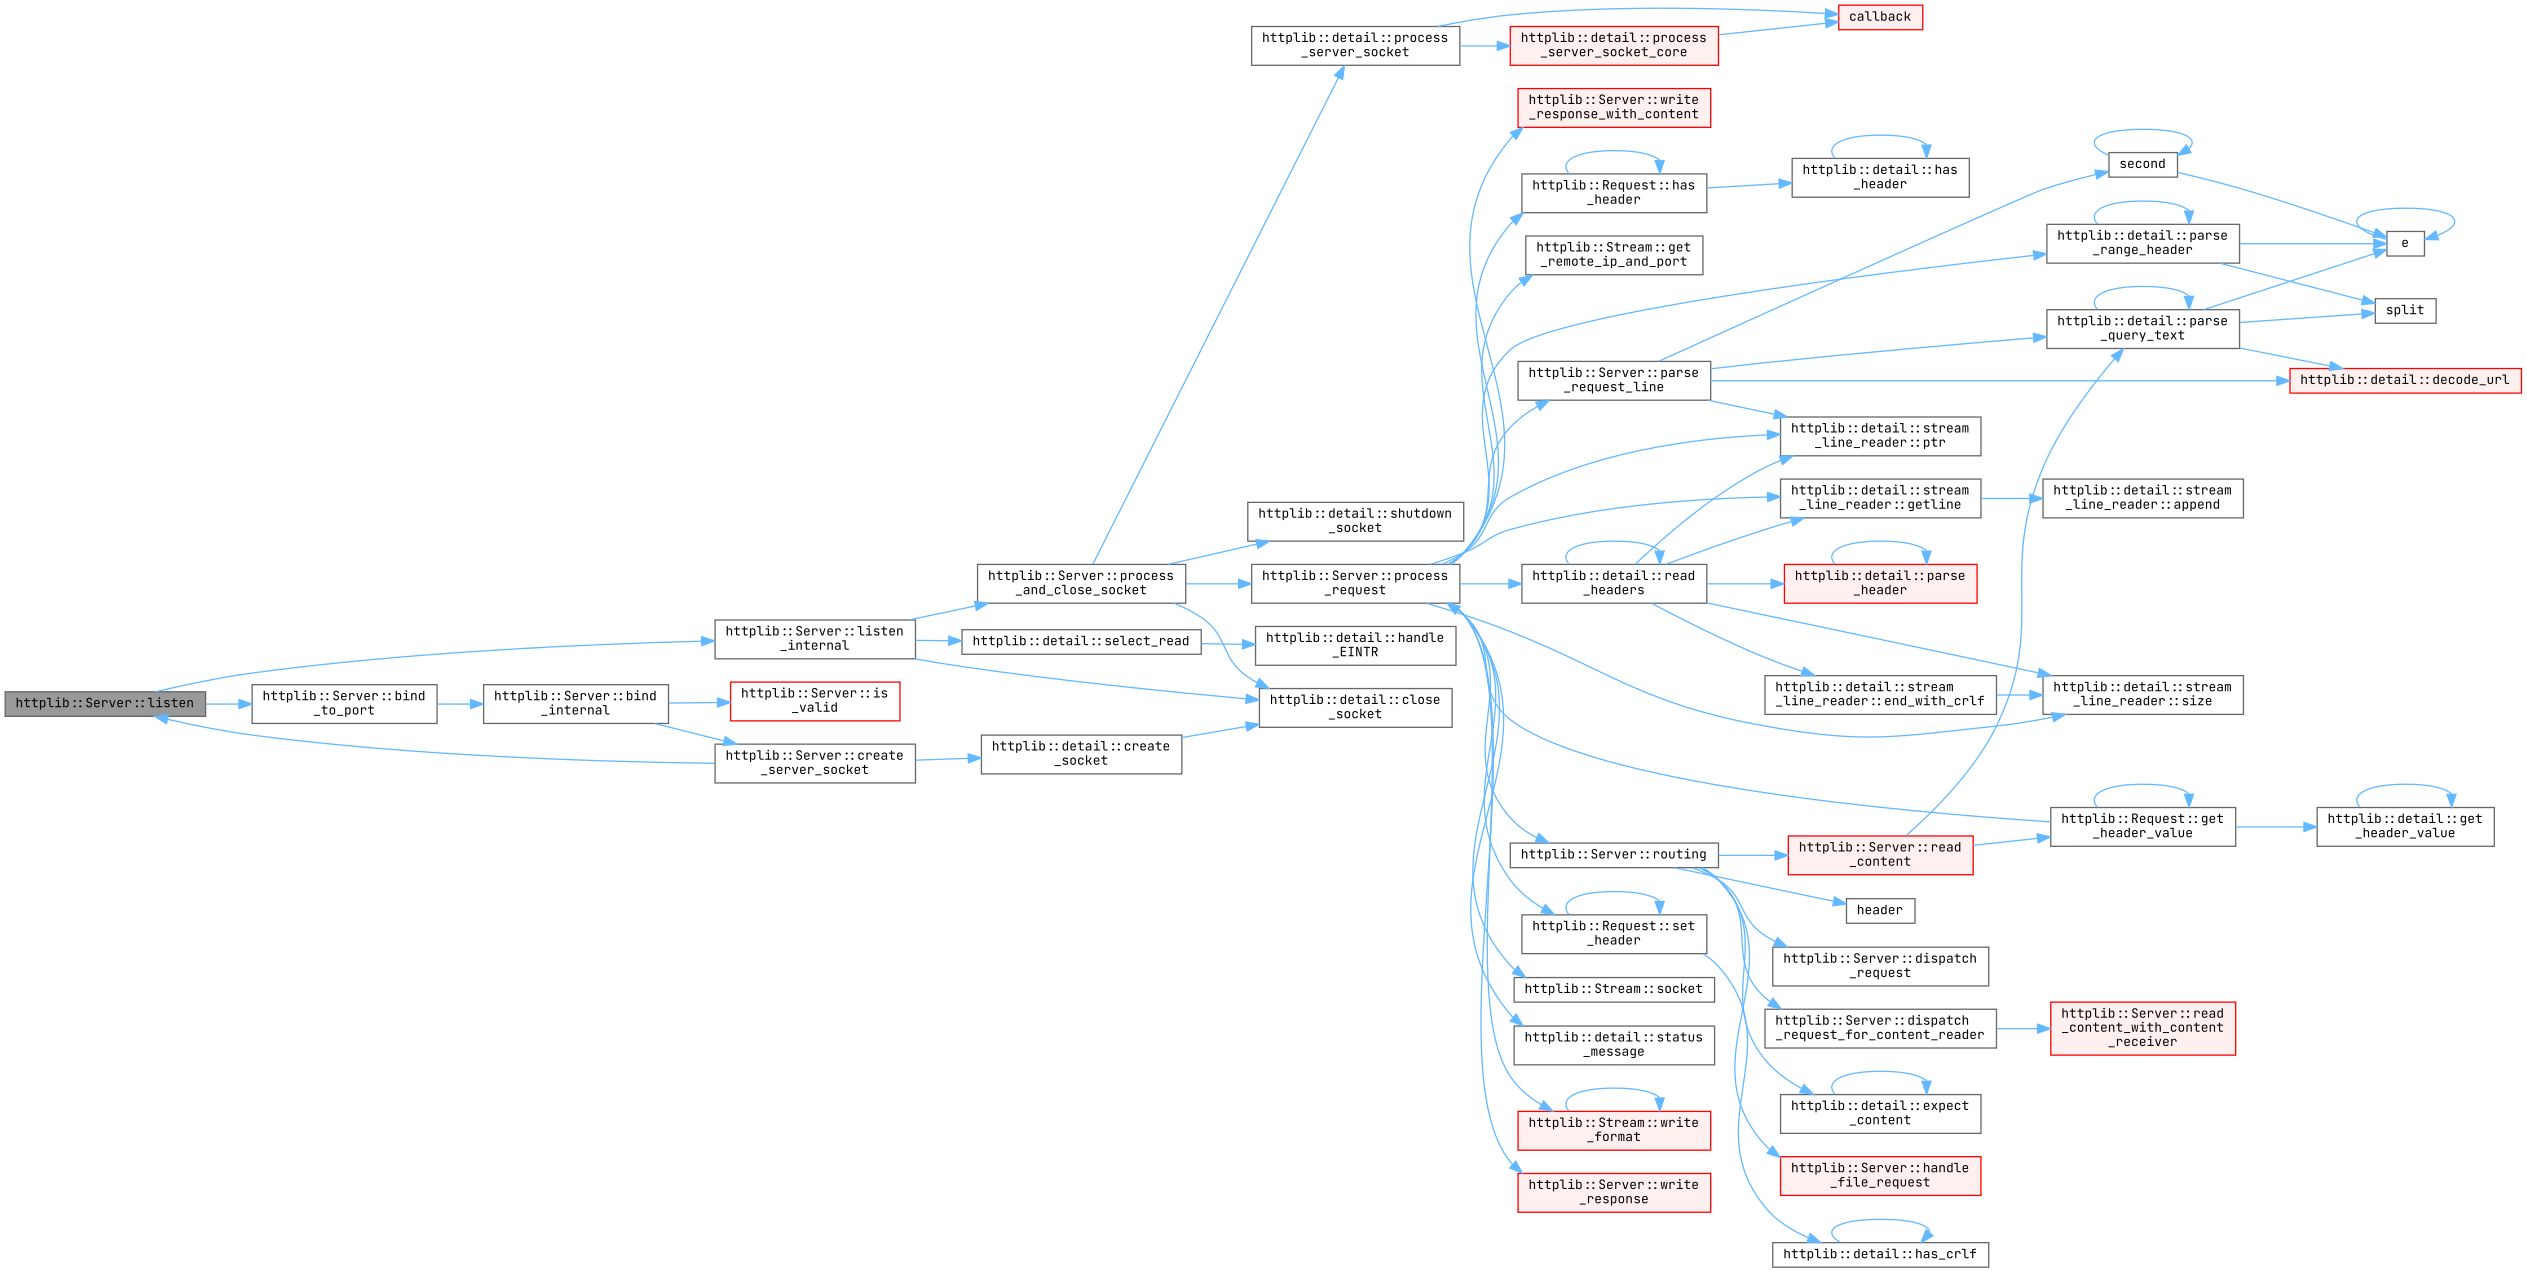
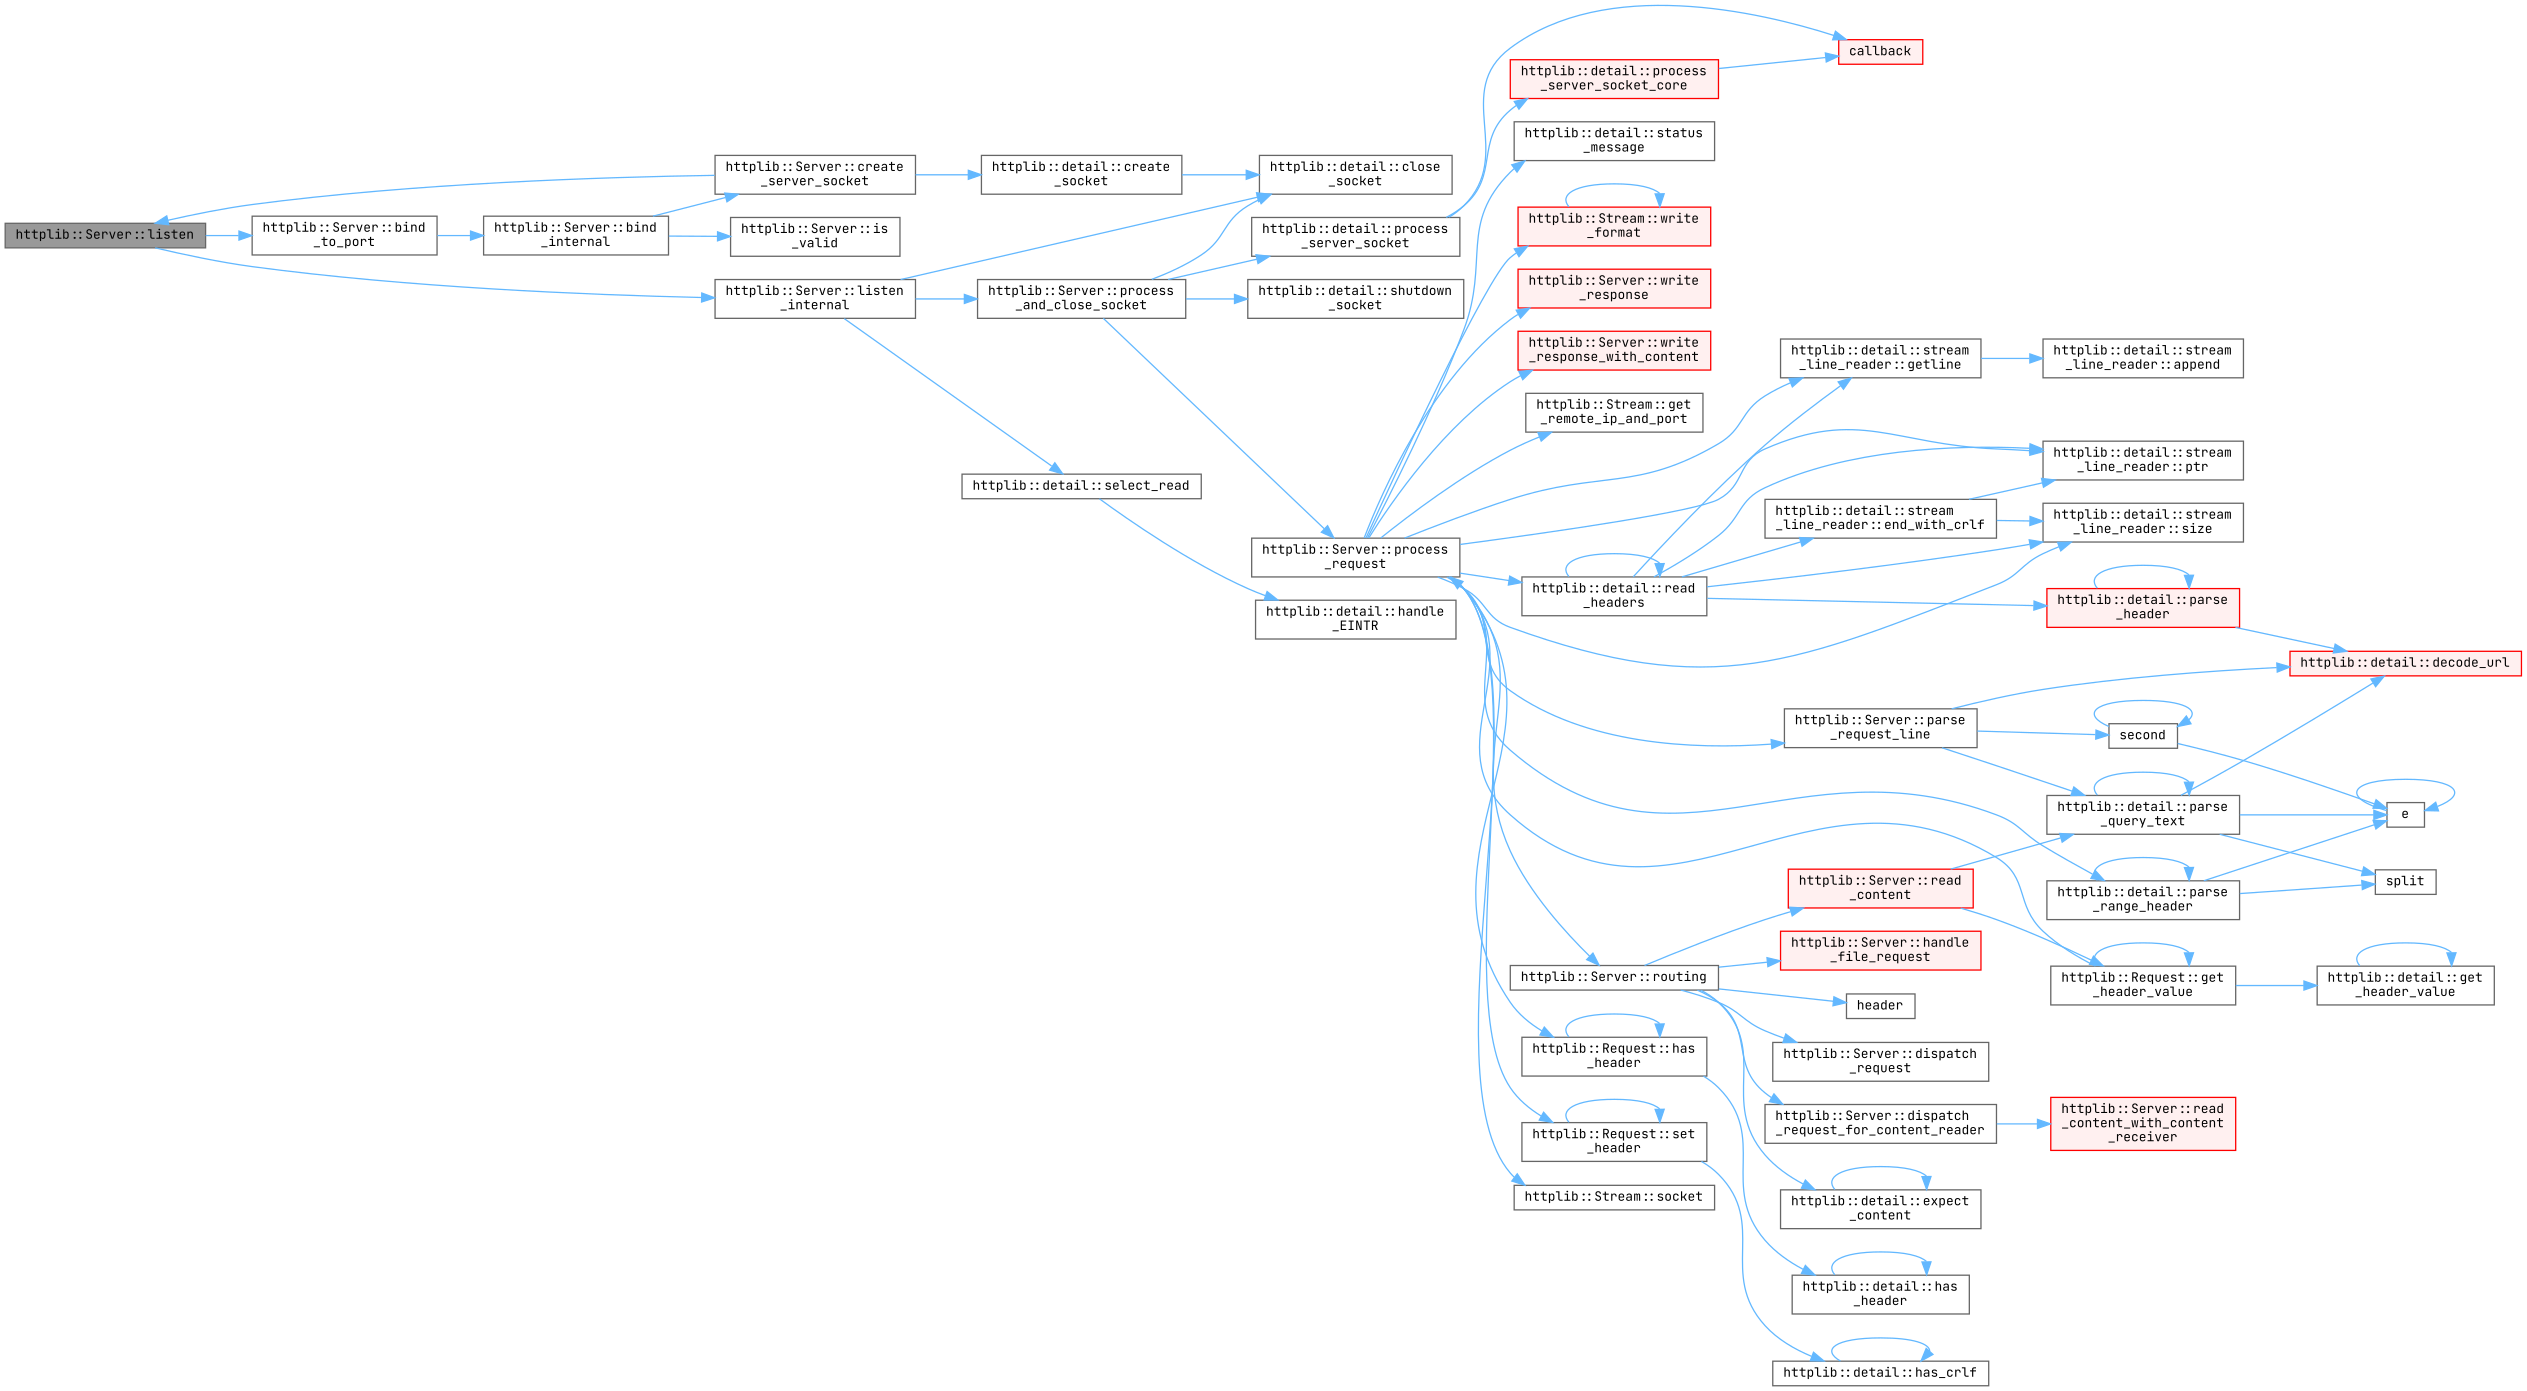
edge "httplib::Server::parse _request_line" -> "httplib::detail::stream _line_reader::ptr": now "httplib::detail::stream _line_reader::end_with_crlf" -> "httplib::detail::stream _line_reader::ptr"
edge "httplib::detail::parse _header" -> "httplib::detail::decode_url": added
node "httplib::Server::is _valid": color red -> grey40
